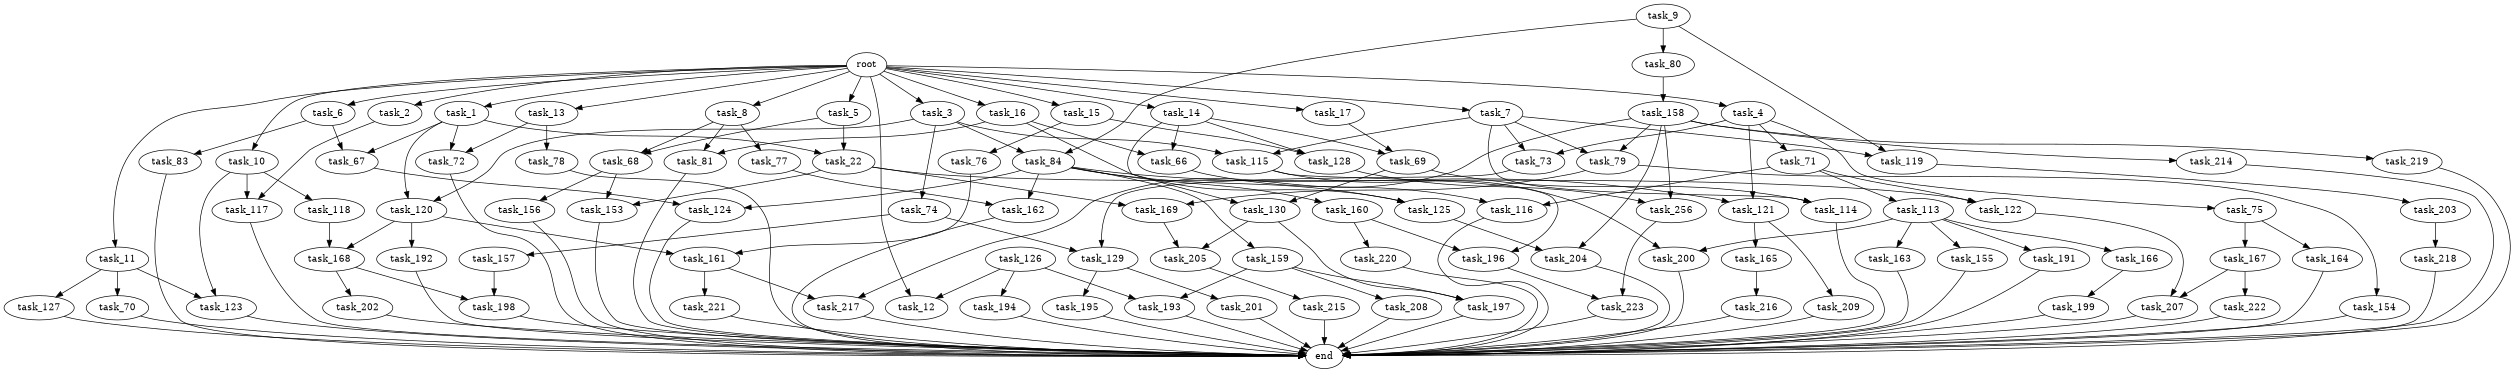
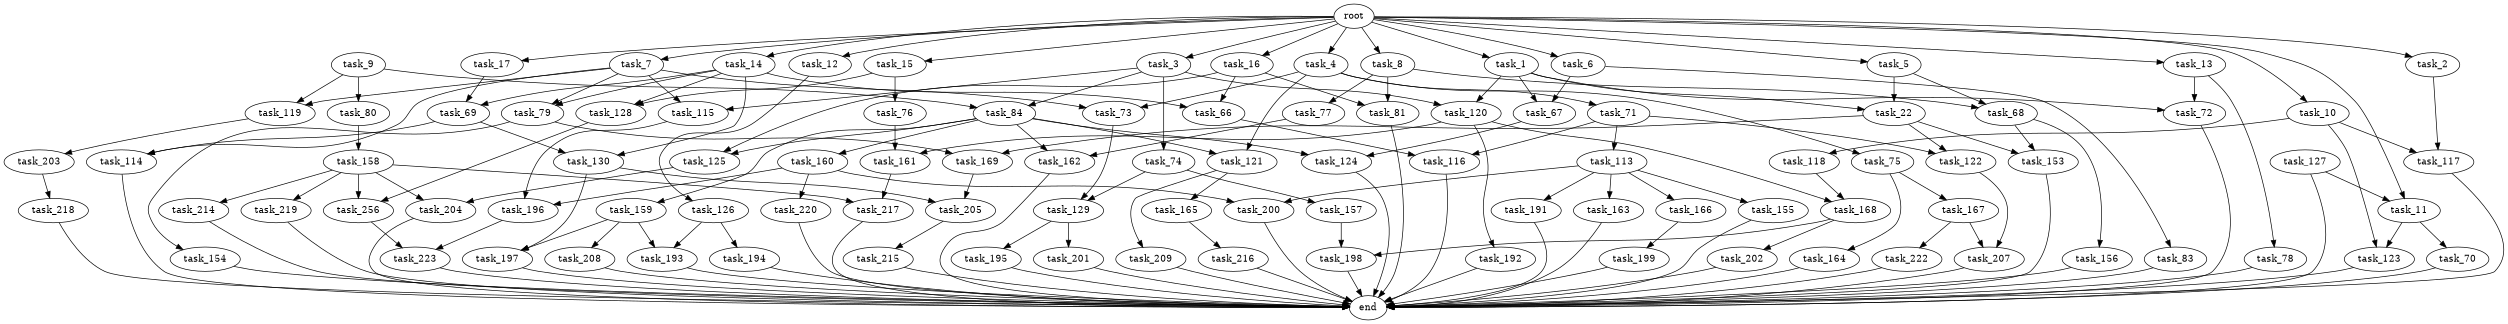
edge "task_158" -> "task_79": now "task_14" -> "task_79"
edge "task_115" -> "task_200": now "task_160" -> "task_200"
edge "task_11" -> "task_127": reversed
edge "task_126" -> "task_12": reversed
node "task_221": removed
